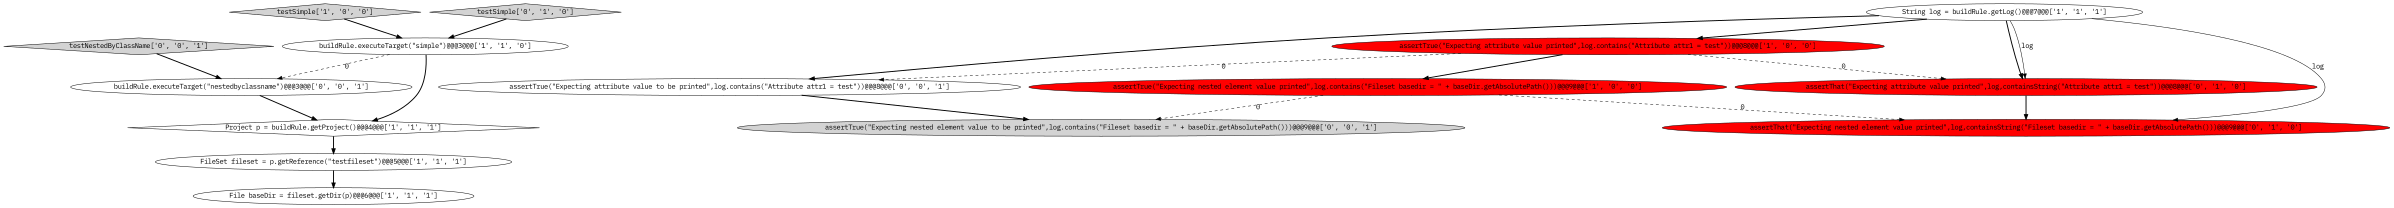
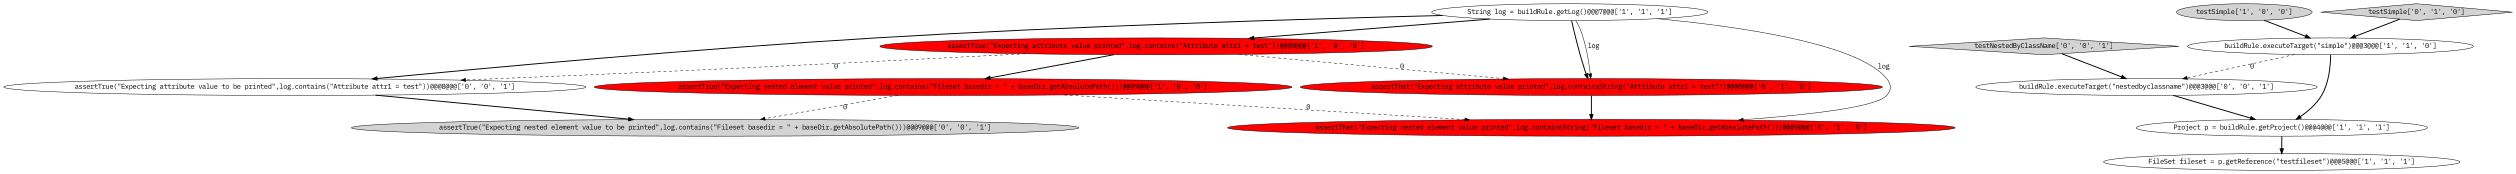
node "testSimple['1', '0', '0']": shape diamond -> ellipse
node "Project p = buildRule.getProject()@@@4@@@['1', '1', '1']": shape diamond -> ellipse
node "File baseDir = fileset.getDir(p)@@@6@@@['1', '1', '1']": removed
